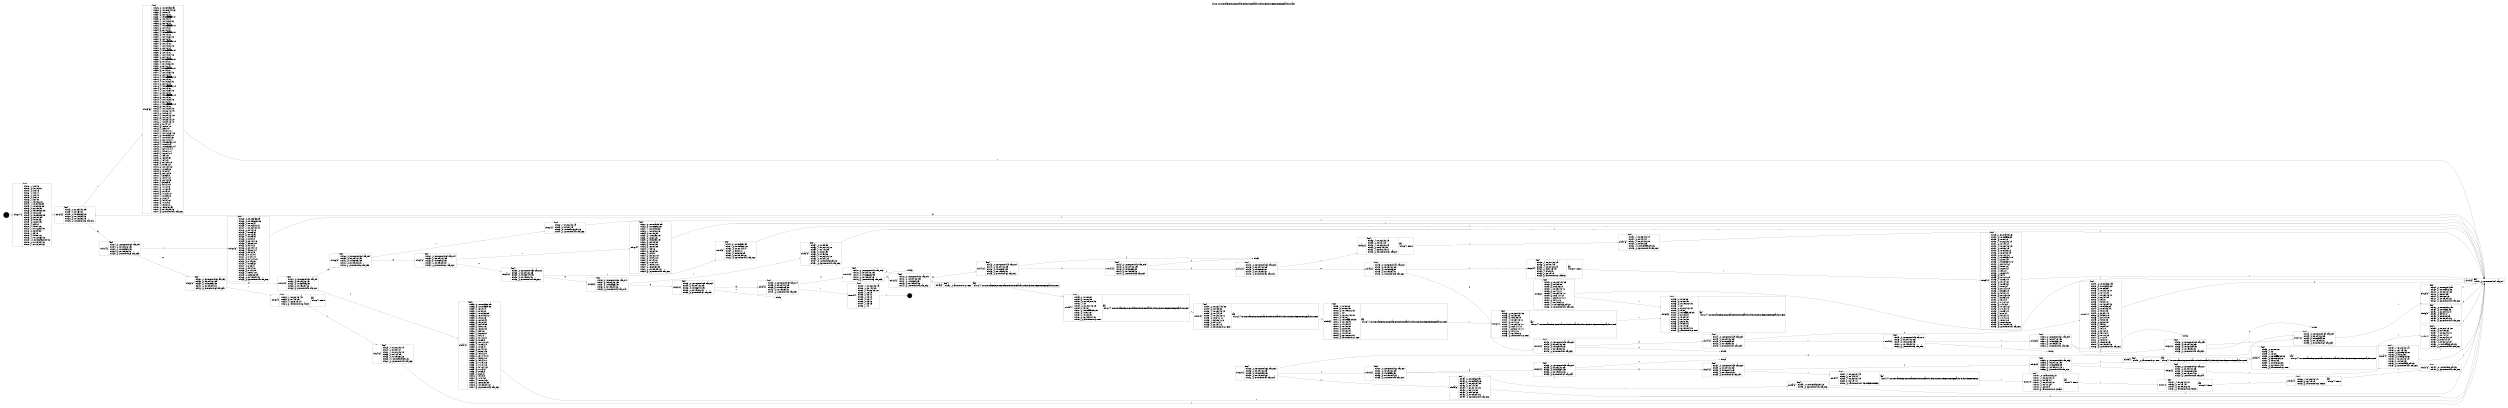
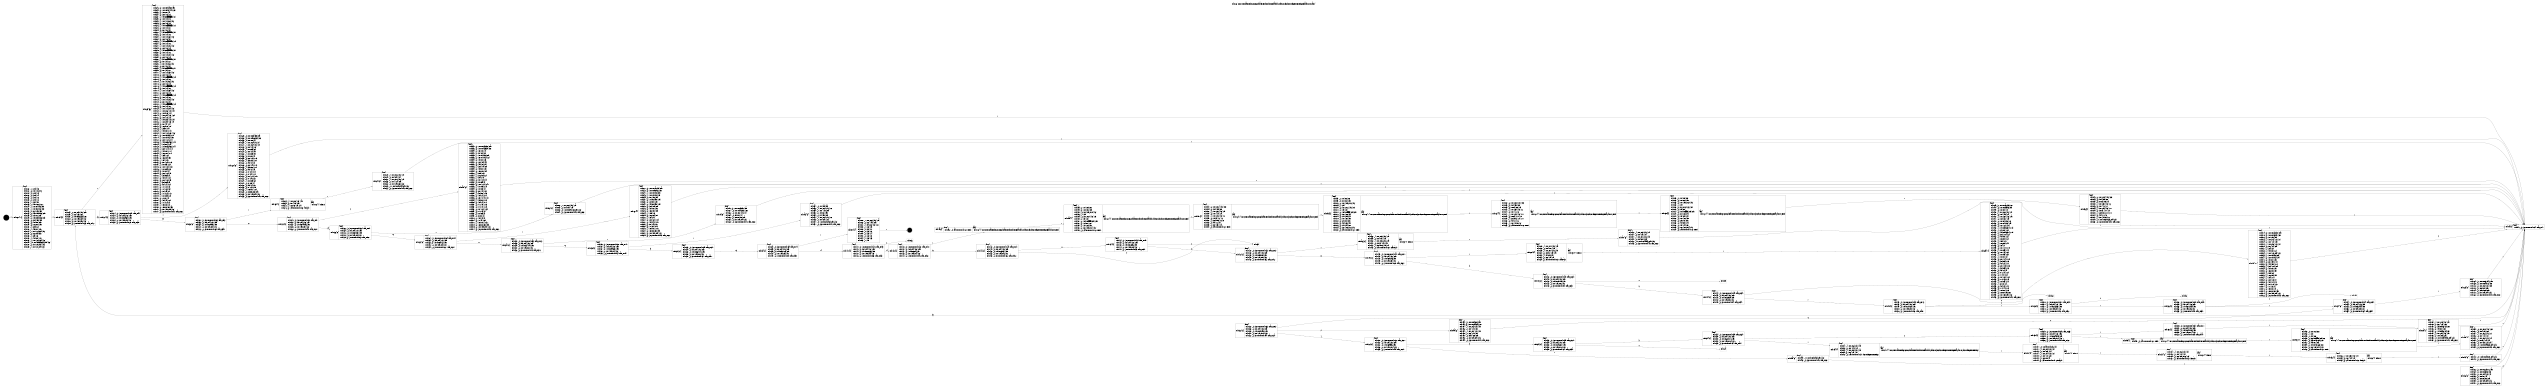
node "0x401d51": removed
edge "0x401c96 [52]" -> "0x401c5e [56]": reversed
